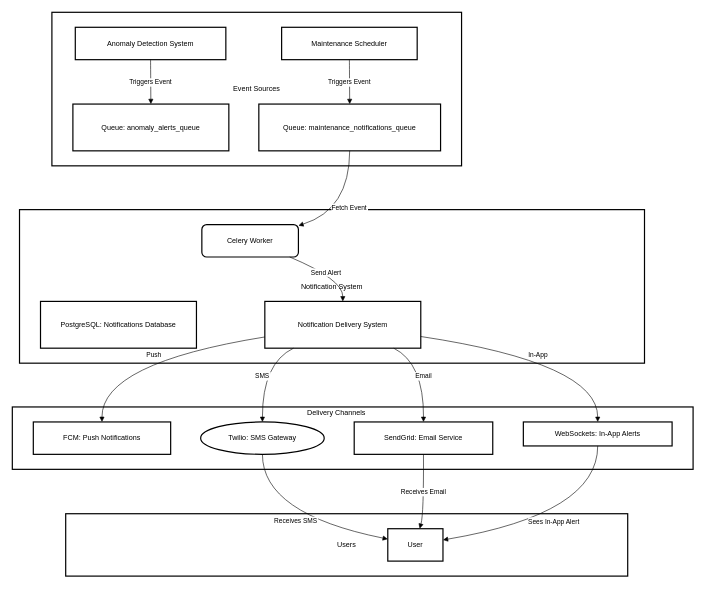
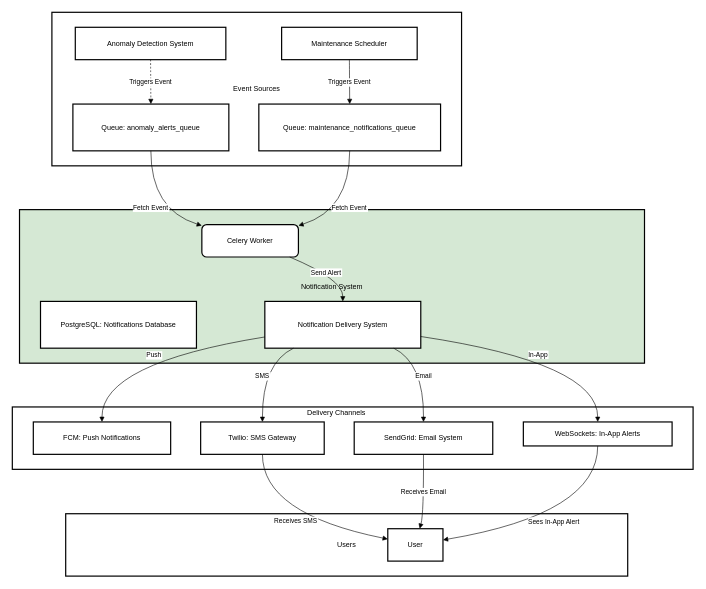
edge "Anomaly Detection System" -> "Queue: anomaly_alerts_queue": style solid -> dashed
edge "Queue: anomaly_alerts_queue" -> "Celery Worker": added, label "Fetch Event"
node "Notification System": fillcolor #ffffff -> #d5e8d4
node "Twilio: SMS Gateway": shape ellipse -> rectangle
node "SendGrid: Email Service": label "SendGrid: Email Service" -> "SendGrid: Email System"
